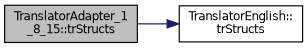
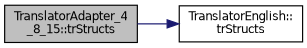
node "TranslatorAdapter_1 _8_15::trStructs": label "TranslatorAdapter_1 _8_15::trStructs" -> "TranslatorAdapter_4 _8_15::trStructs"
